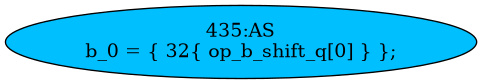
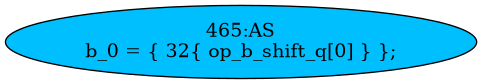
node "435:AS b_0 = { 32{ op_b_shift_q[0] } };": label "435:AS b_0 = { 32{ op_b_shift_q[0] } };" -> "465:AS b_0 = { 32{ op_b_shift_q[0] } };"
